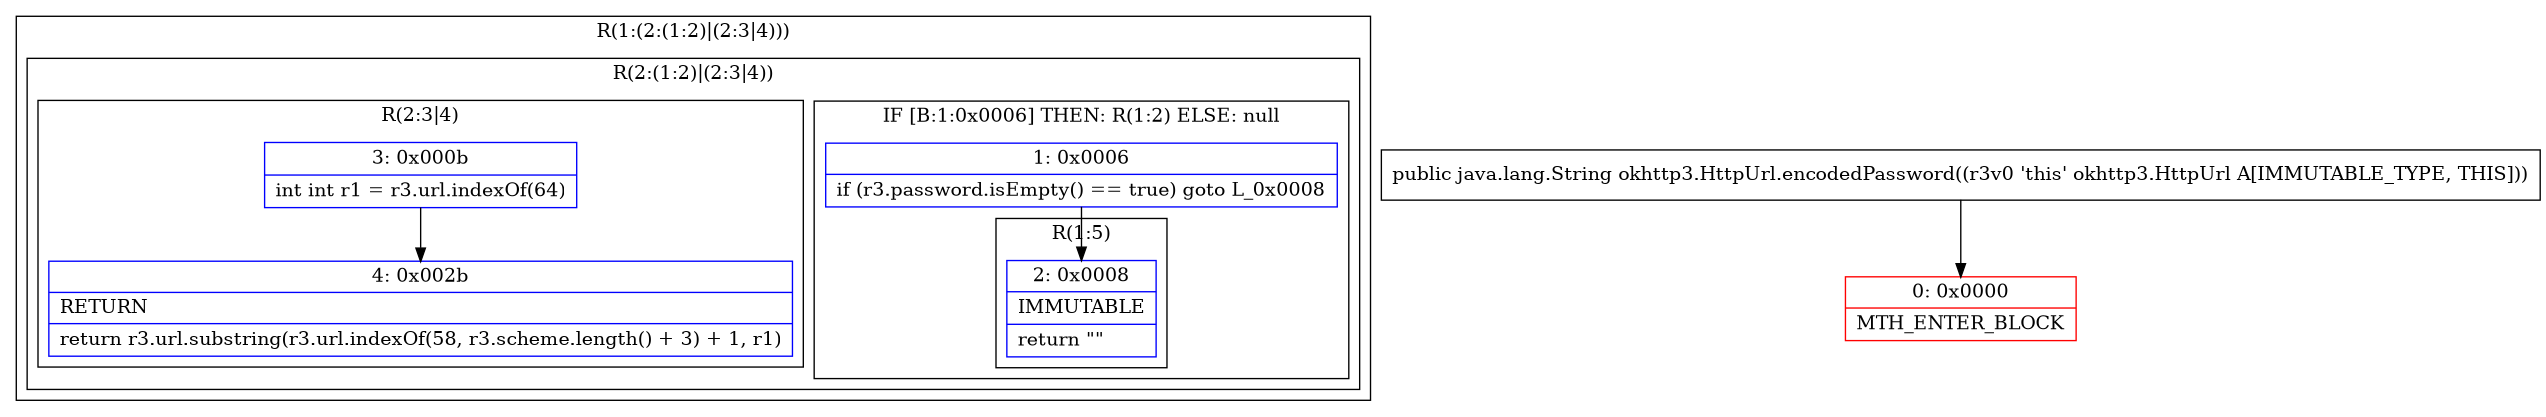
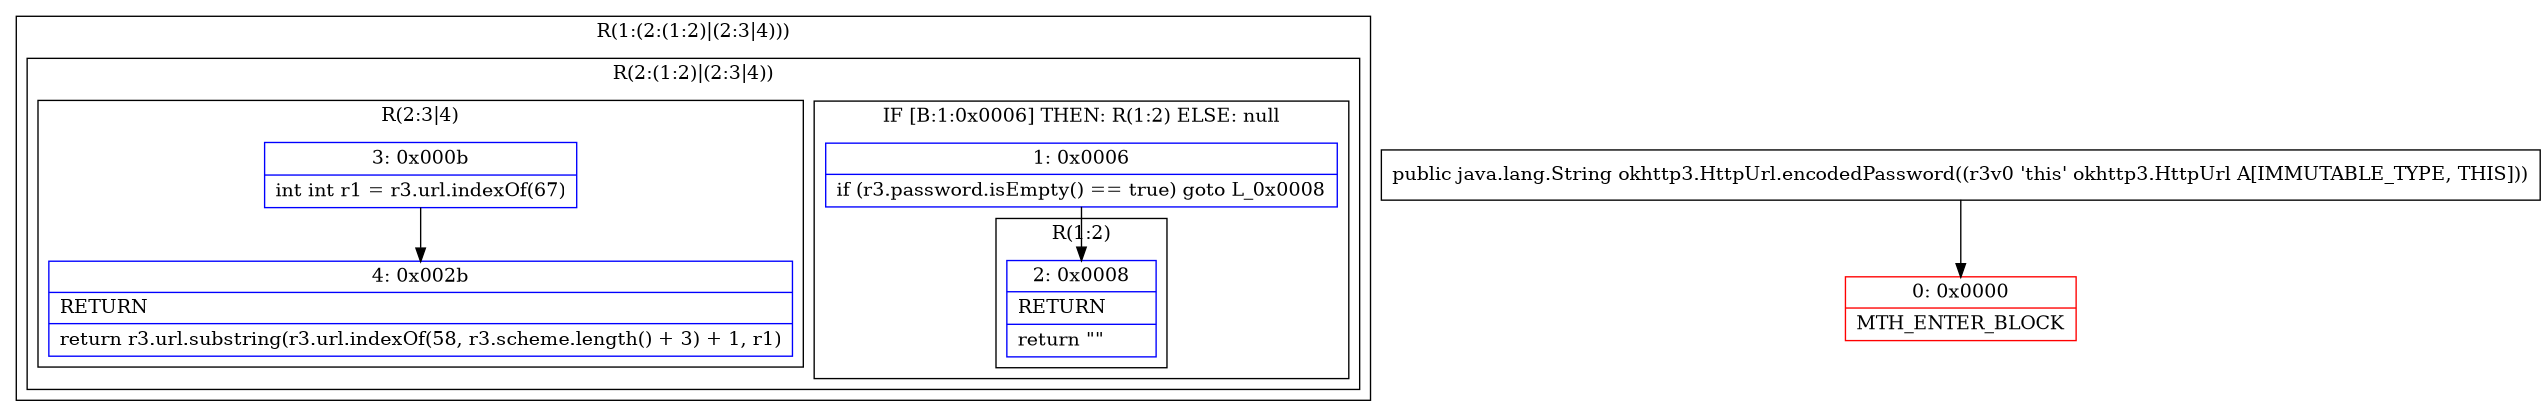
node "3: 0x000b": text "int int r1 = r3.url.indexOf(64)" -> "int int r1 = r3.url.indexOf(67)"
cluster "R(1:5)": label "R(1:5)" -> "R(1:2)"
node "2: 0x0008": text "IMMUTABLE" -> "RETURN"
